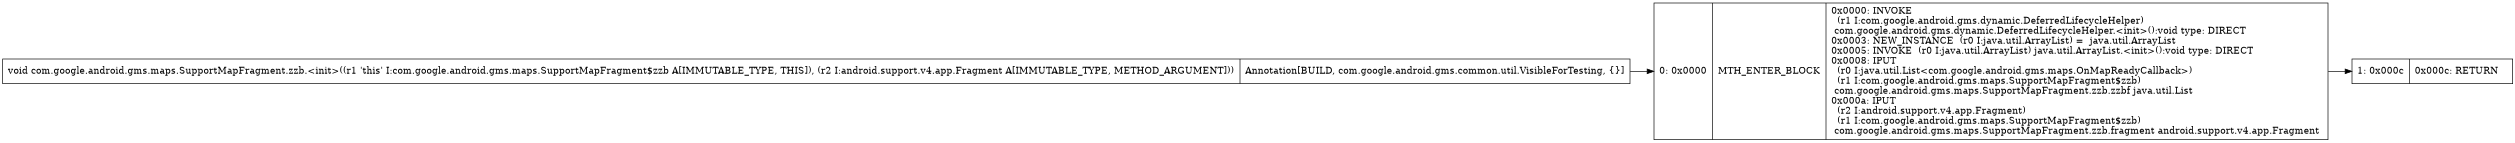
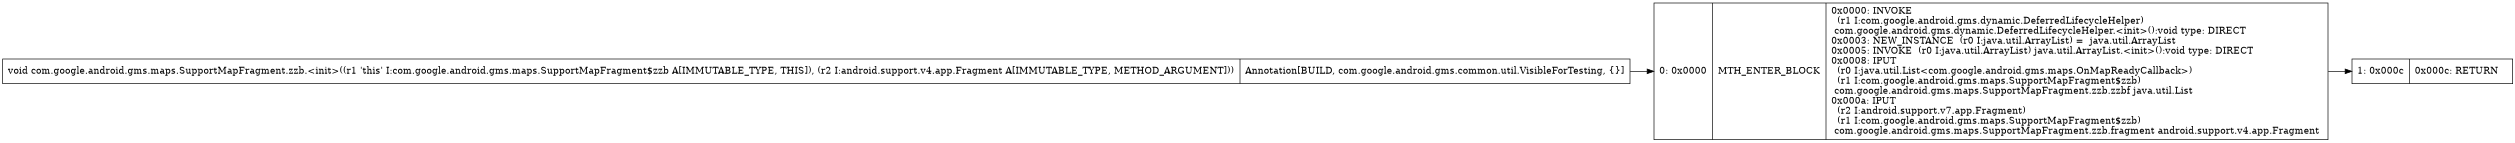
node "0: 0x0000": text "(r2 I:android.support.v4.app.Fragment)" -> "(r2 I:android.support.v7.app.Fragment)"
